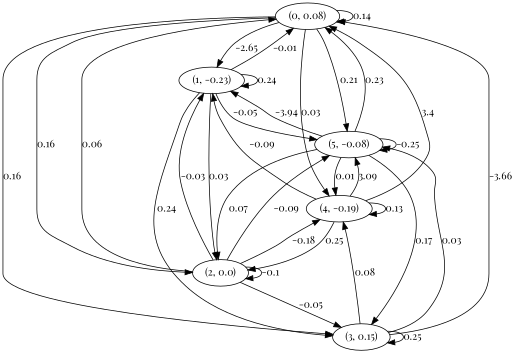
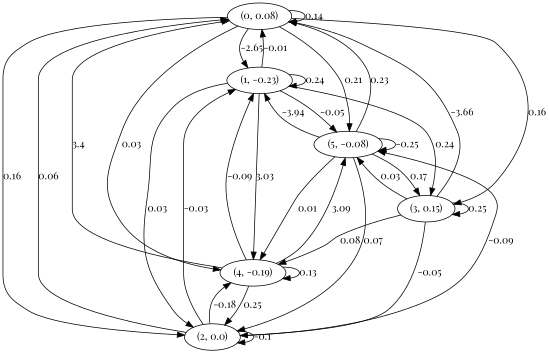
edge "(1, -0.23)" -> "(4, -0.19)": added, label "3.03"
edge "(2, 0.0)" -> "(3, 0.15)": reversed
